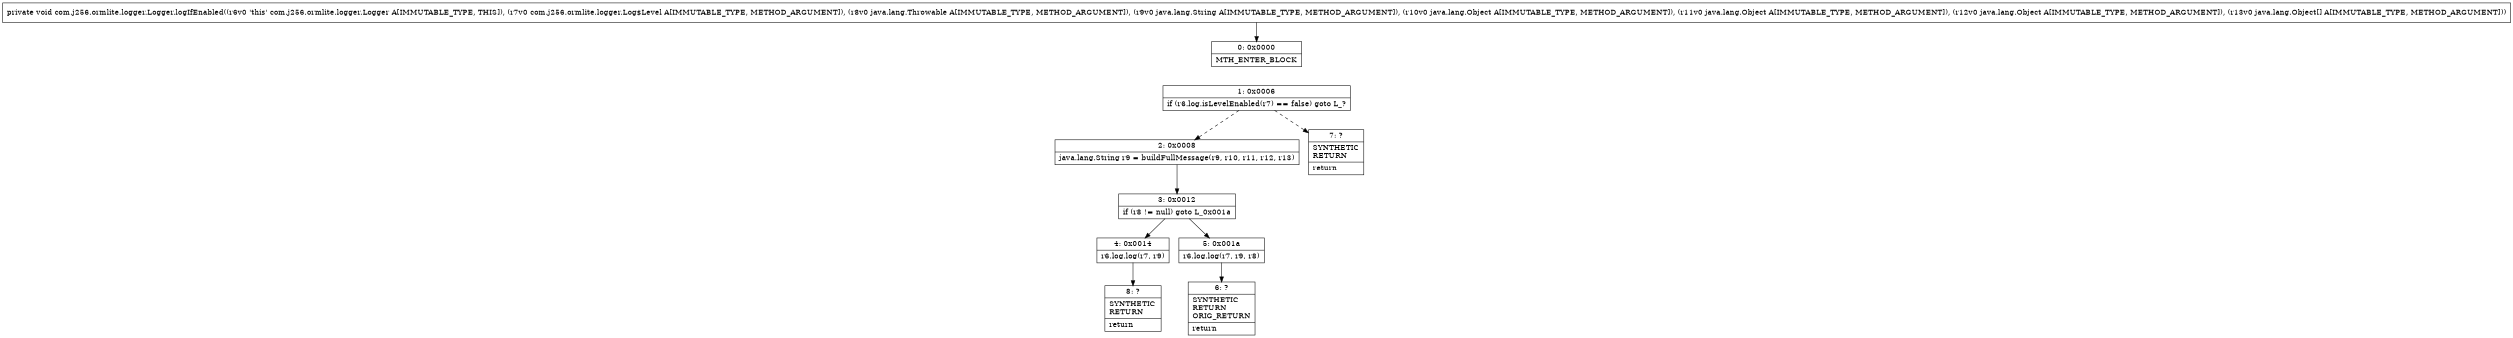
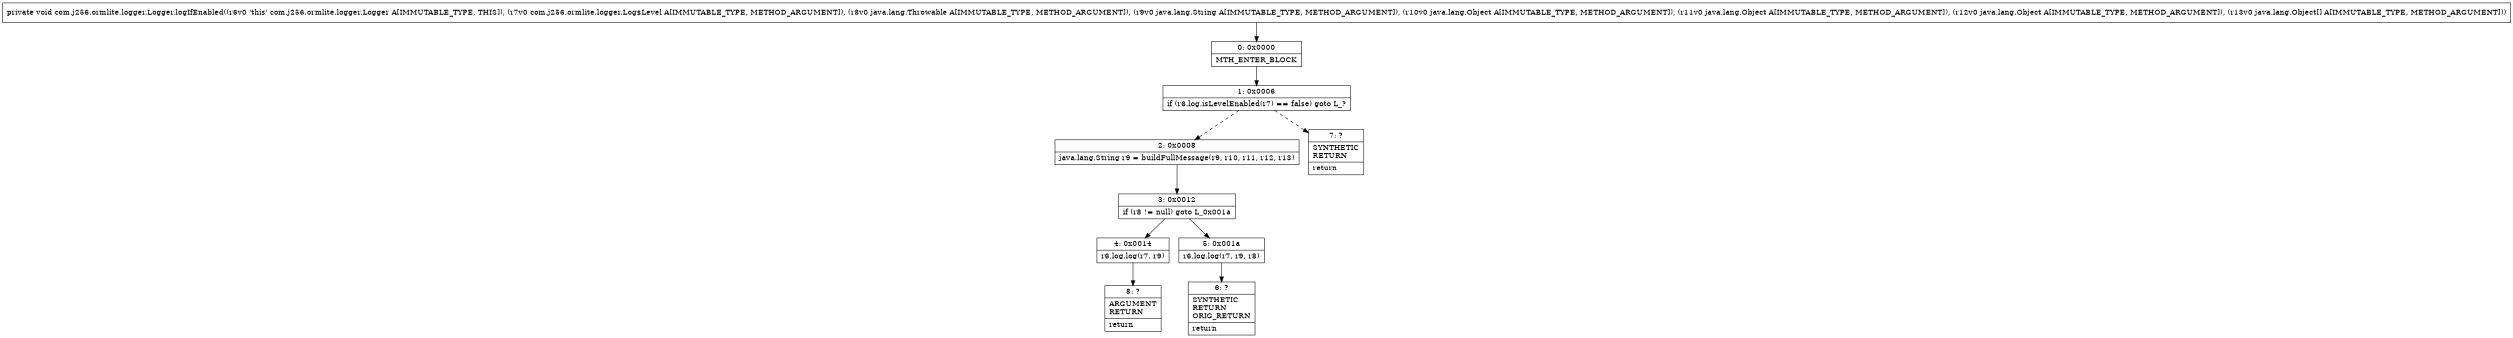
edge "0: 0x0000" -> "1: 0x0006": added
node "8: ?": text "SYNTHETIC" -> "ARGUMENT"
